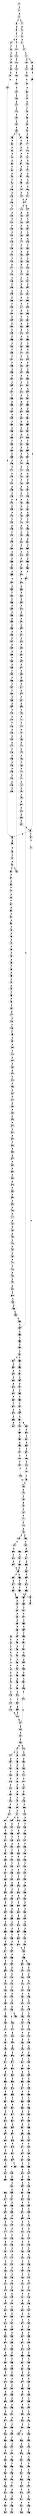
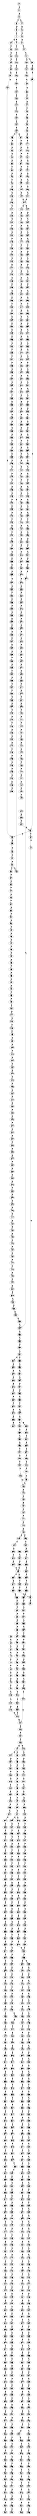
node "S807": removed
edge "S450" -> "S466": now "S458" -> "S466"
edge "S629" -> "S645": now "S637" -> "S645"
node "S658": added
edge "S921" -> "S933": now "S927" -> "S933"
